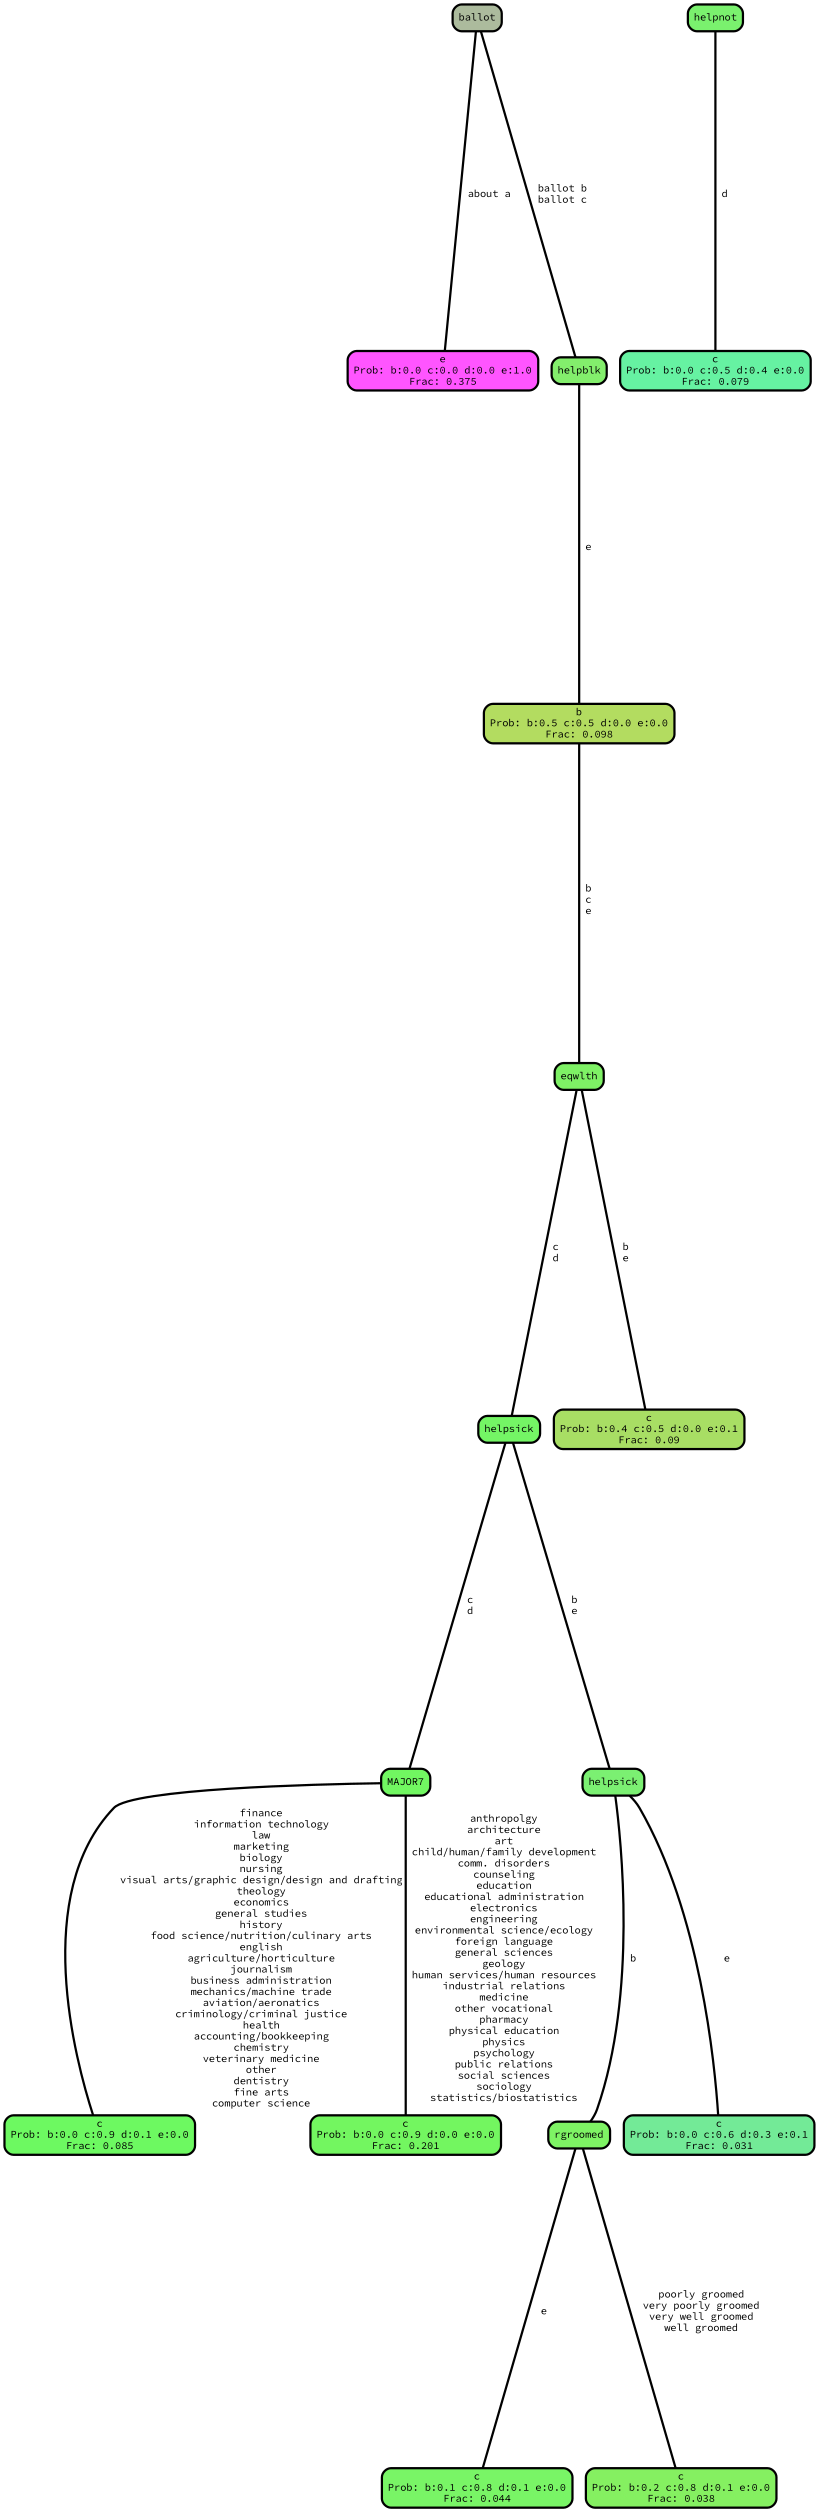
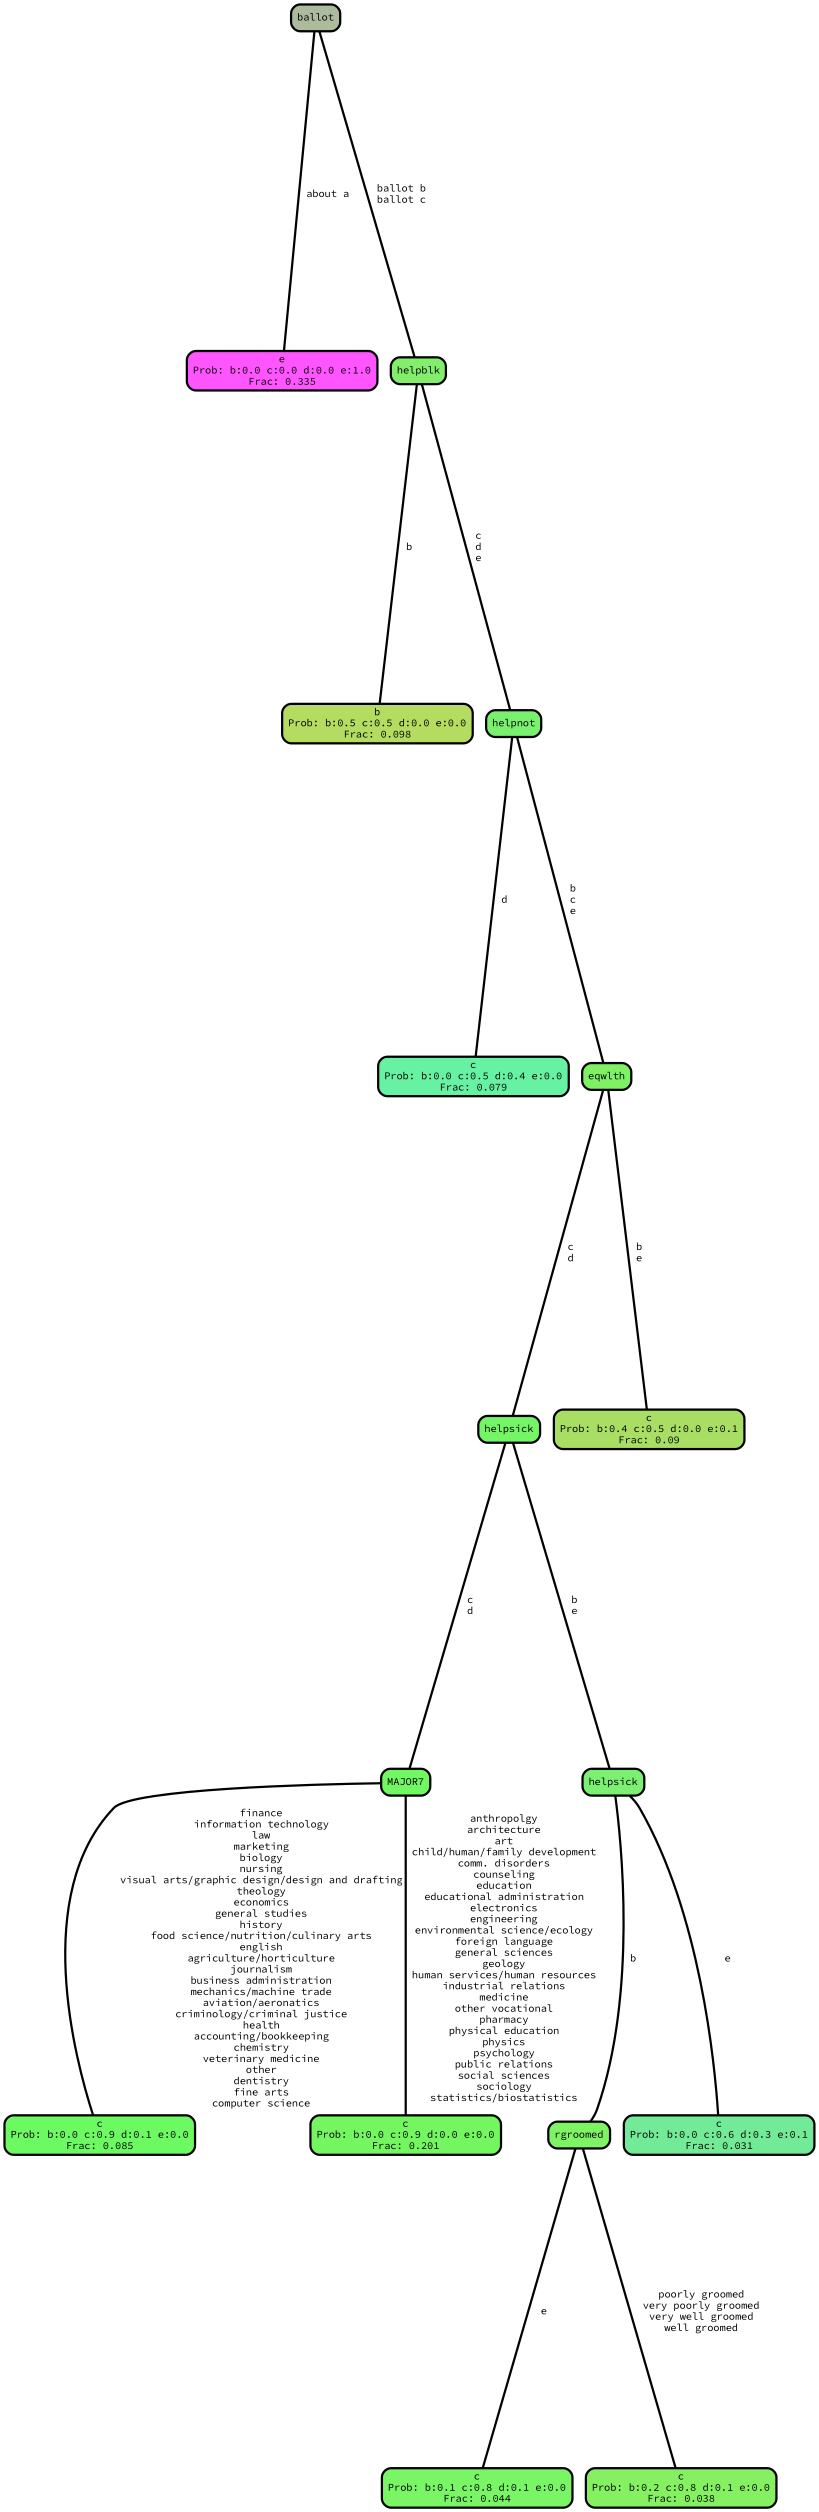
node "e Prob: b:0.0 c:0.0 d:0.0 e:1.0 Frac: 0.375": label "e Prob: b:0.0 c:0.0 d:0.0 e:1.0 Frac: 0.375" -> "e Prob: b:0.0 c:0.0 d:0.0 e:1.0 Frac: 0.335"
edge "helpblk" -- "helpnot": added, label "c d e"
edge "helpblk" -- "b Prob: b:0.5 c:0.5 d:0.0 e:0.0 Frac: 0.098": label " e" -> " b"
edge "b Prob: b:0.5 c:0.5 d:0.0 e:0.0 Frac: 0.098" -- "eqwlth": now "helpnot" -- "eqwlth"
